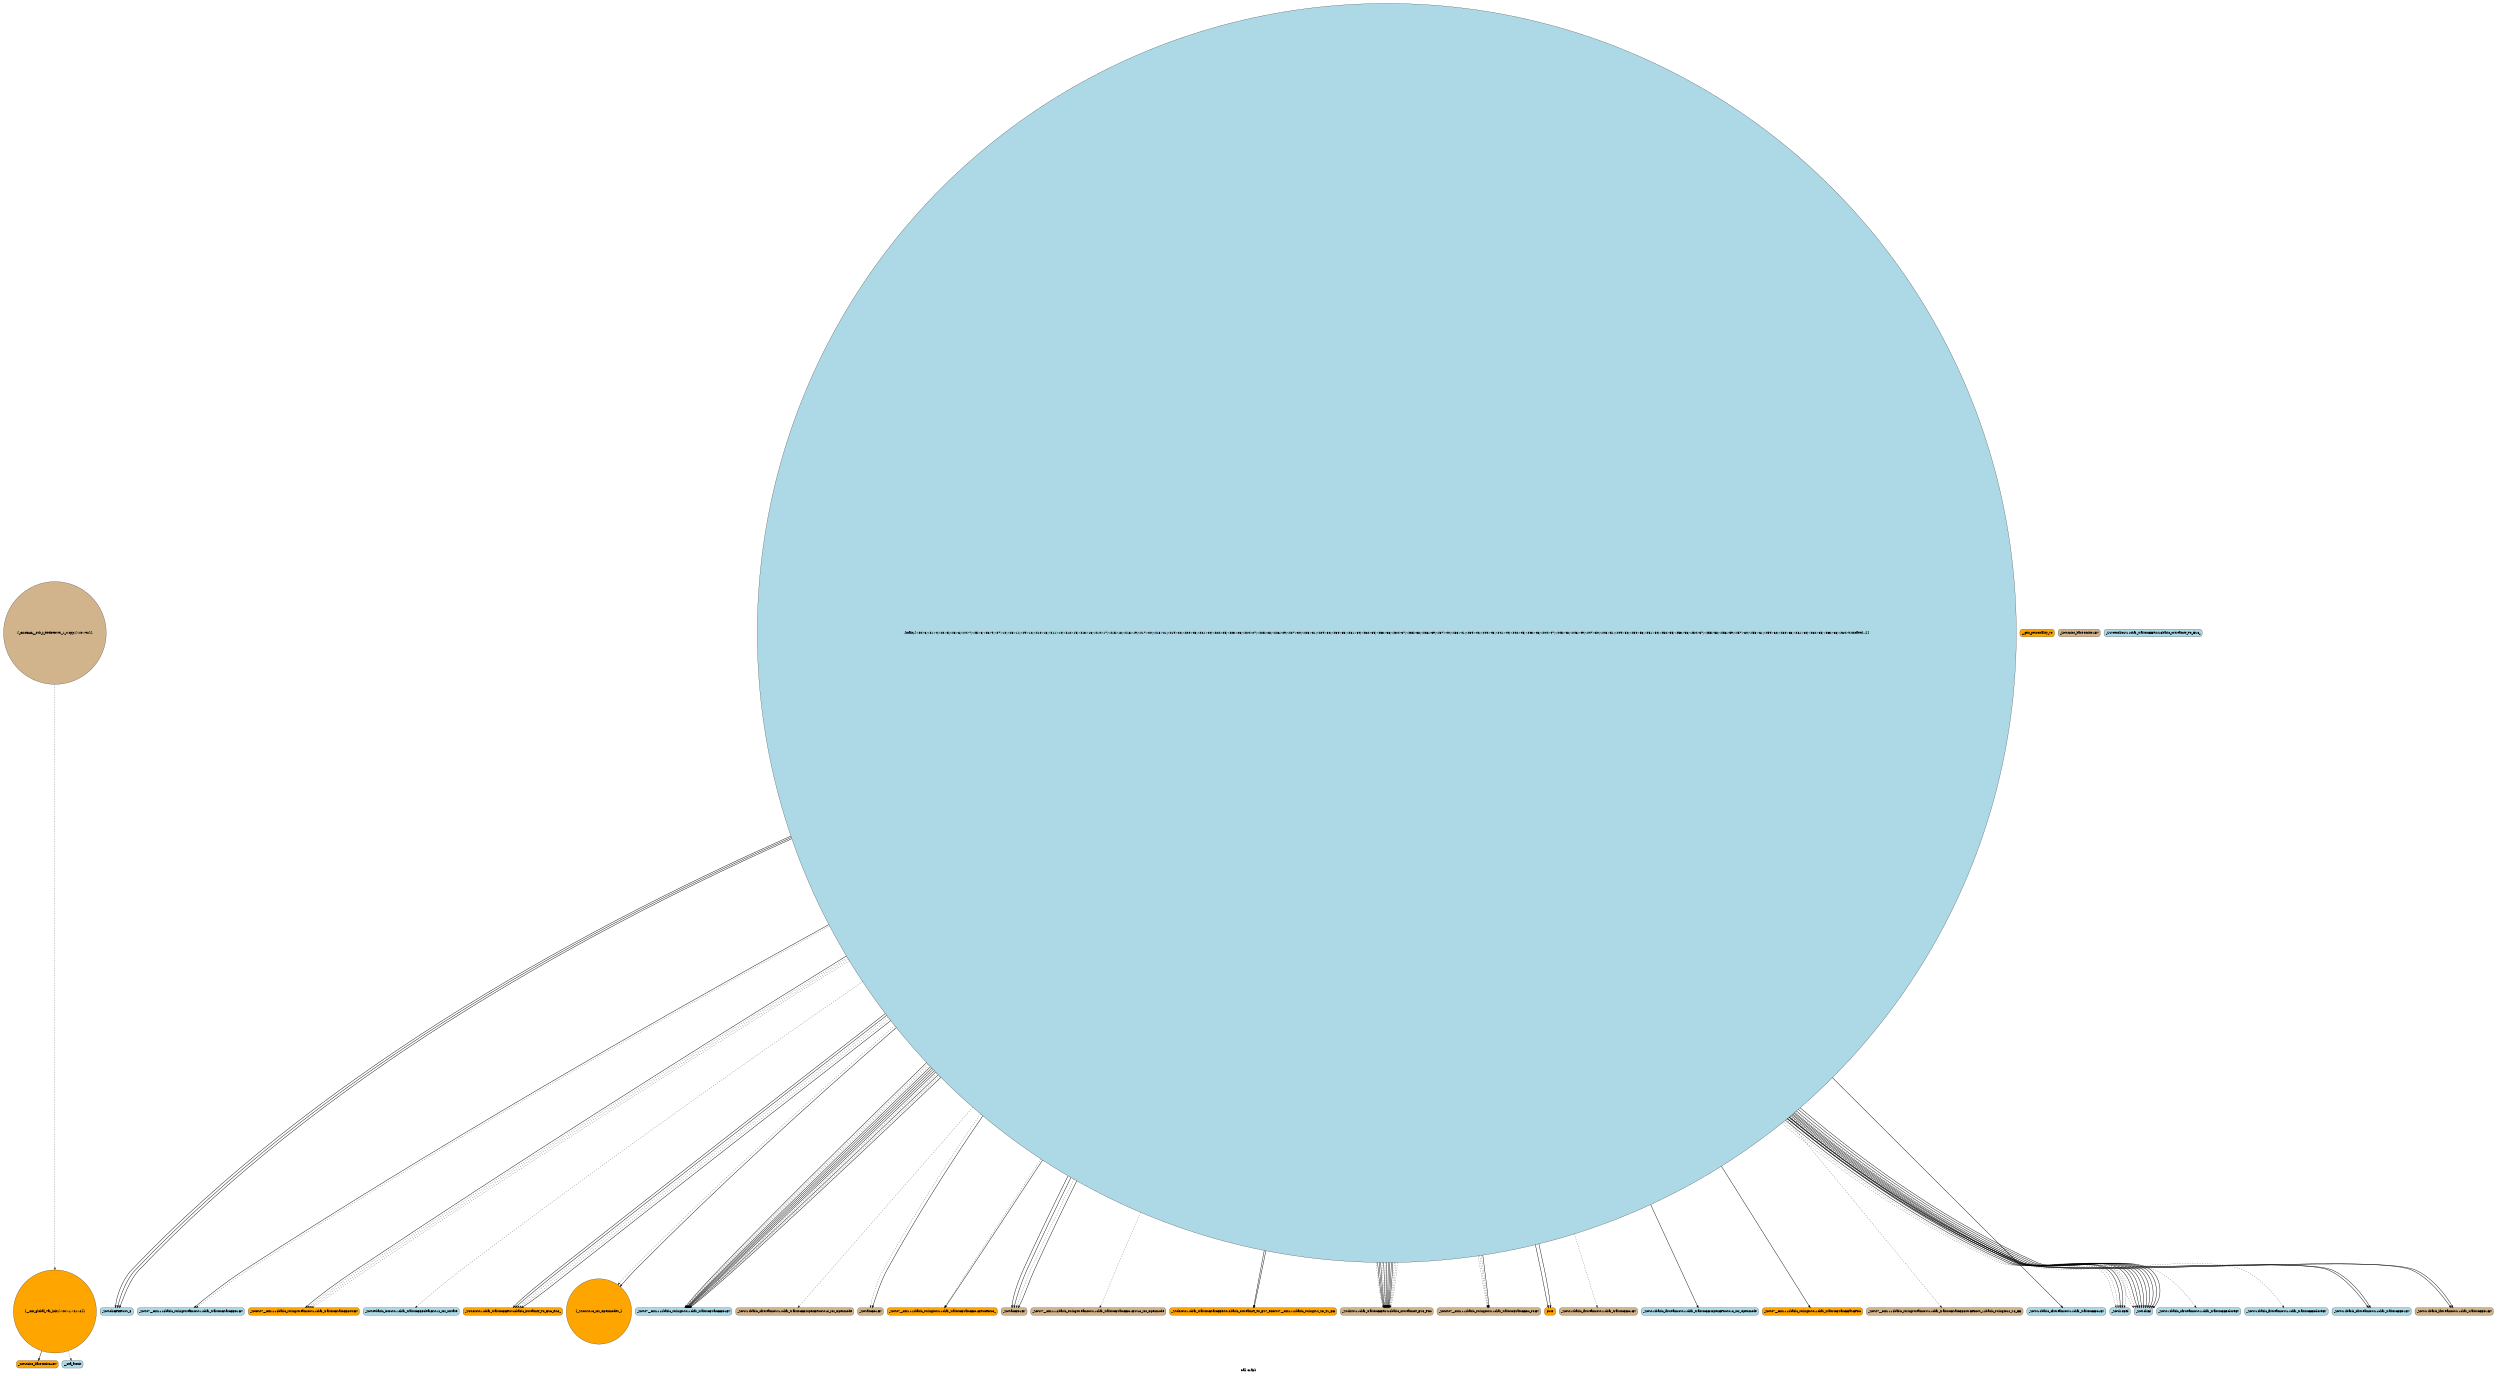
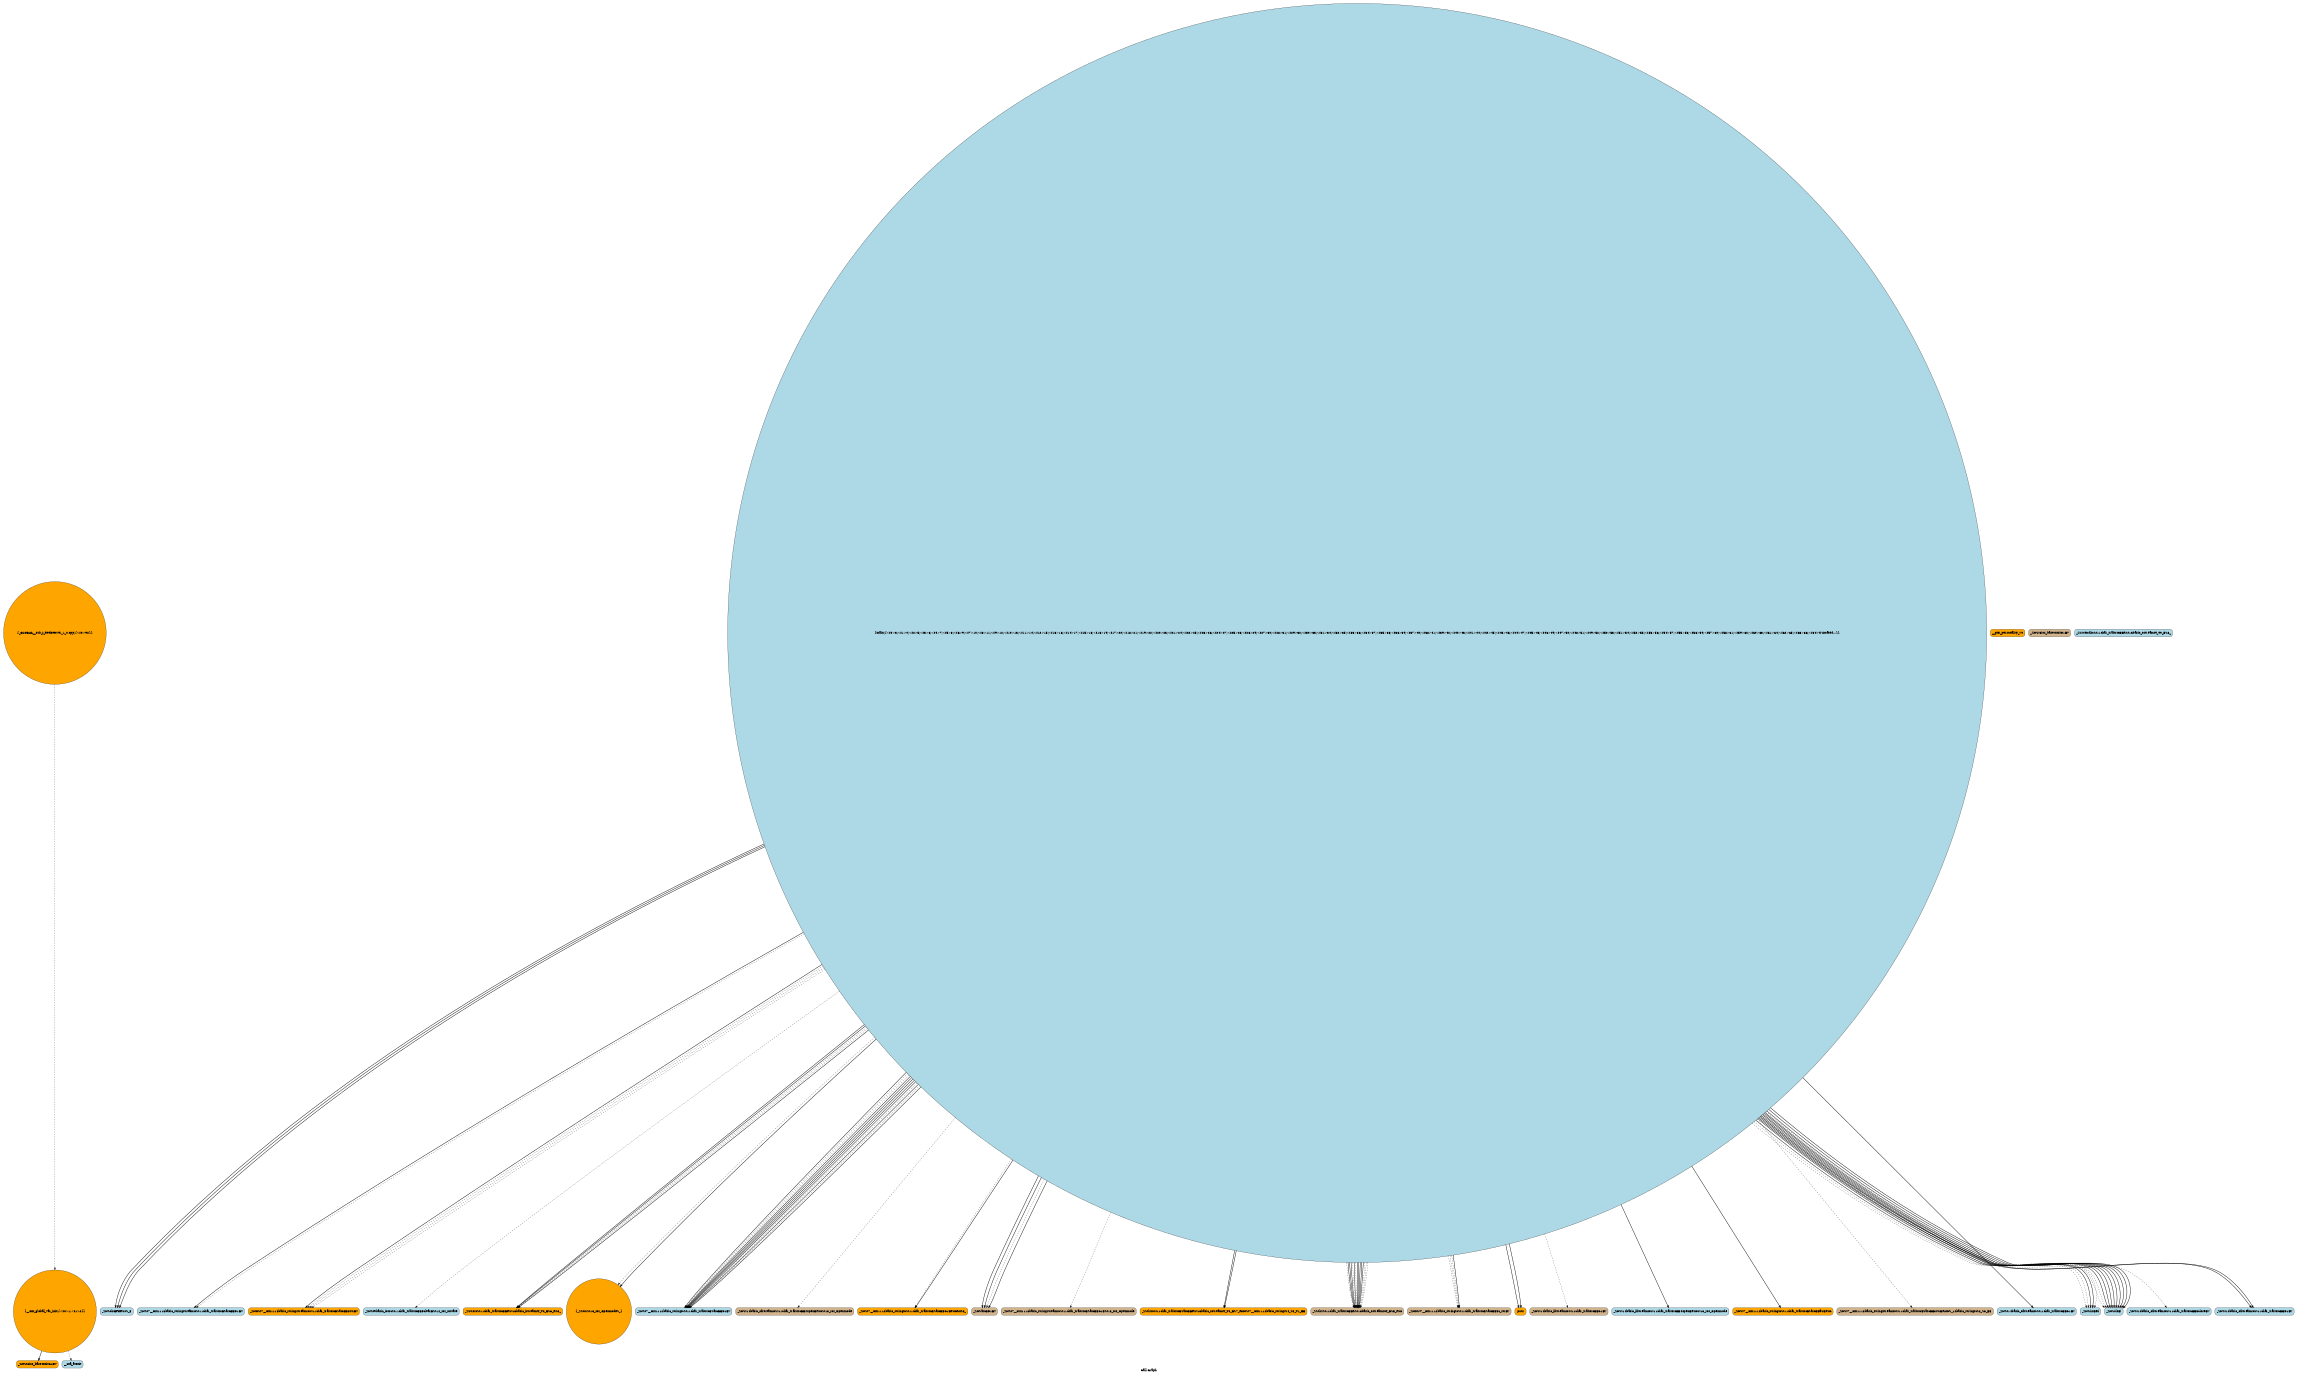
node "{_GLOBAL__sub_I_RedDenver_1_0.cpp|{<s0>92}}": fillcolor tan -> orange
node "_ZNSaIcEC1Ev": removed
node "_ZNSt14basic_ifstreamIcSt11char_traitsIcEE5closeEv": removed
node "_ZNSt14basic_ifstreamIcSt11char_traitsIcEED1Ev": removed
